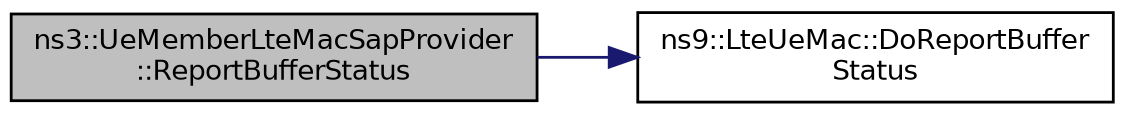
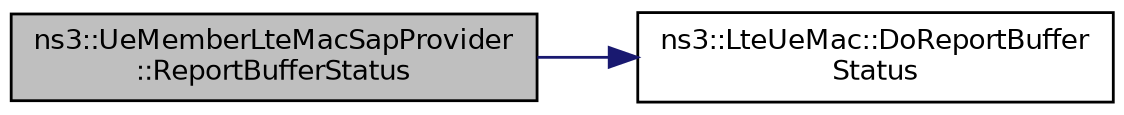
node "ns9::LteUeMac::DoReportBuffer Status": label "ns9::LteUeMac::DoReportBuffer Status" -> "ns3::LteUeMac::DoReportBuffer Status"
